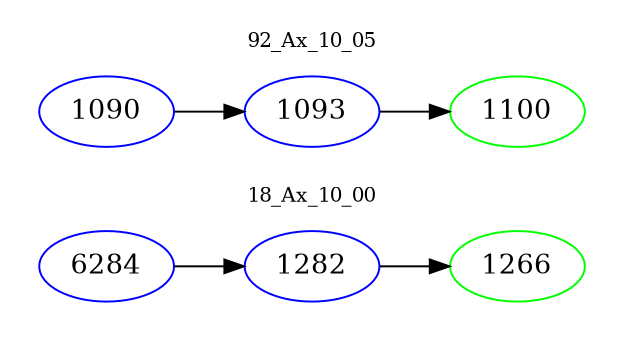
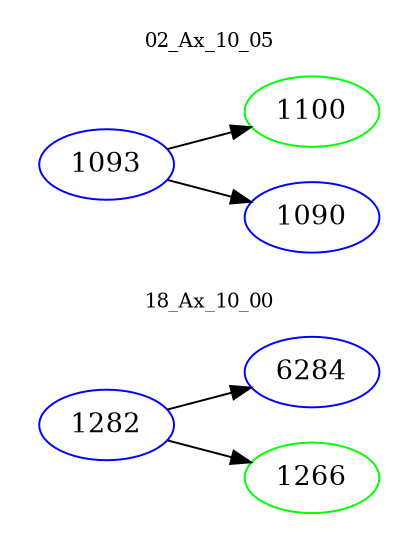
cluster "92_Ax_10_05": label "92_Ax_10_05" -> "02_Ax_10_05"
edge "1090" -> "1093": reversed
edge "6284" -> "1282": reversed
